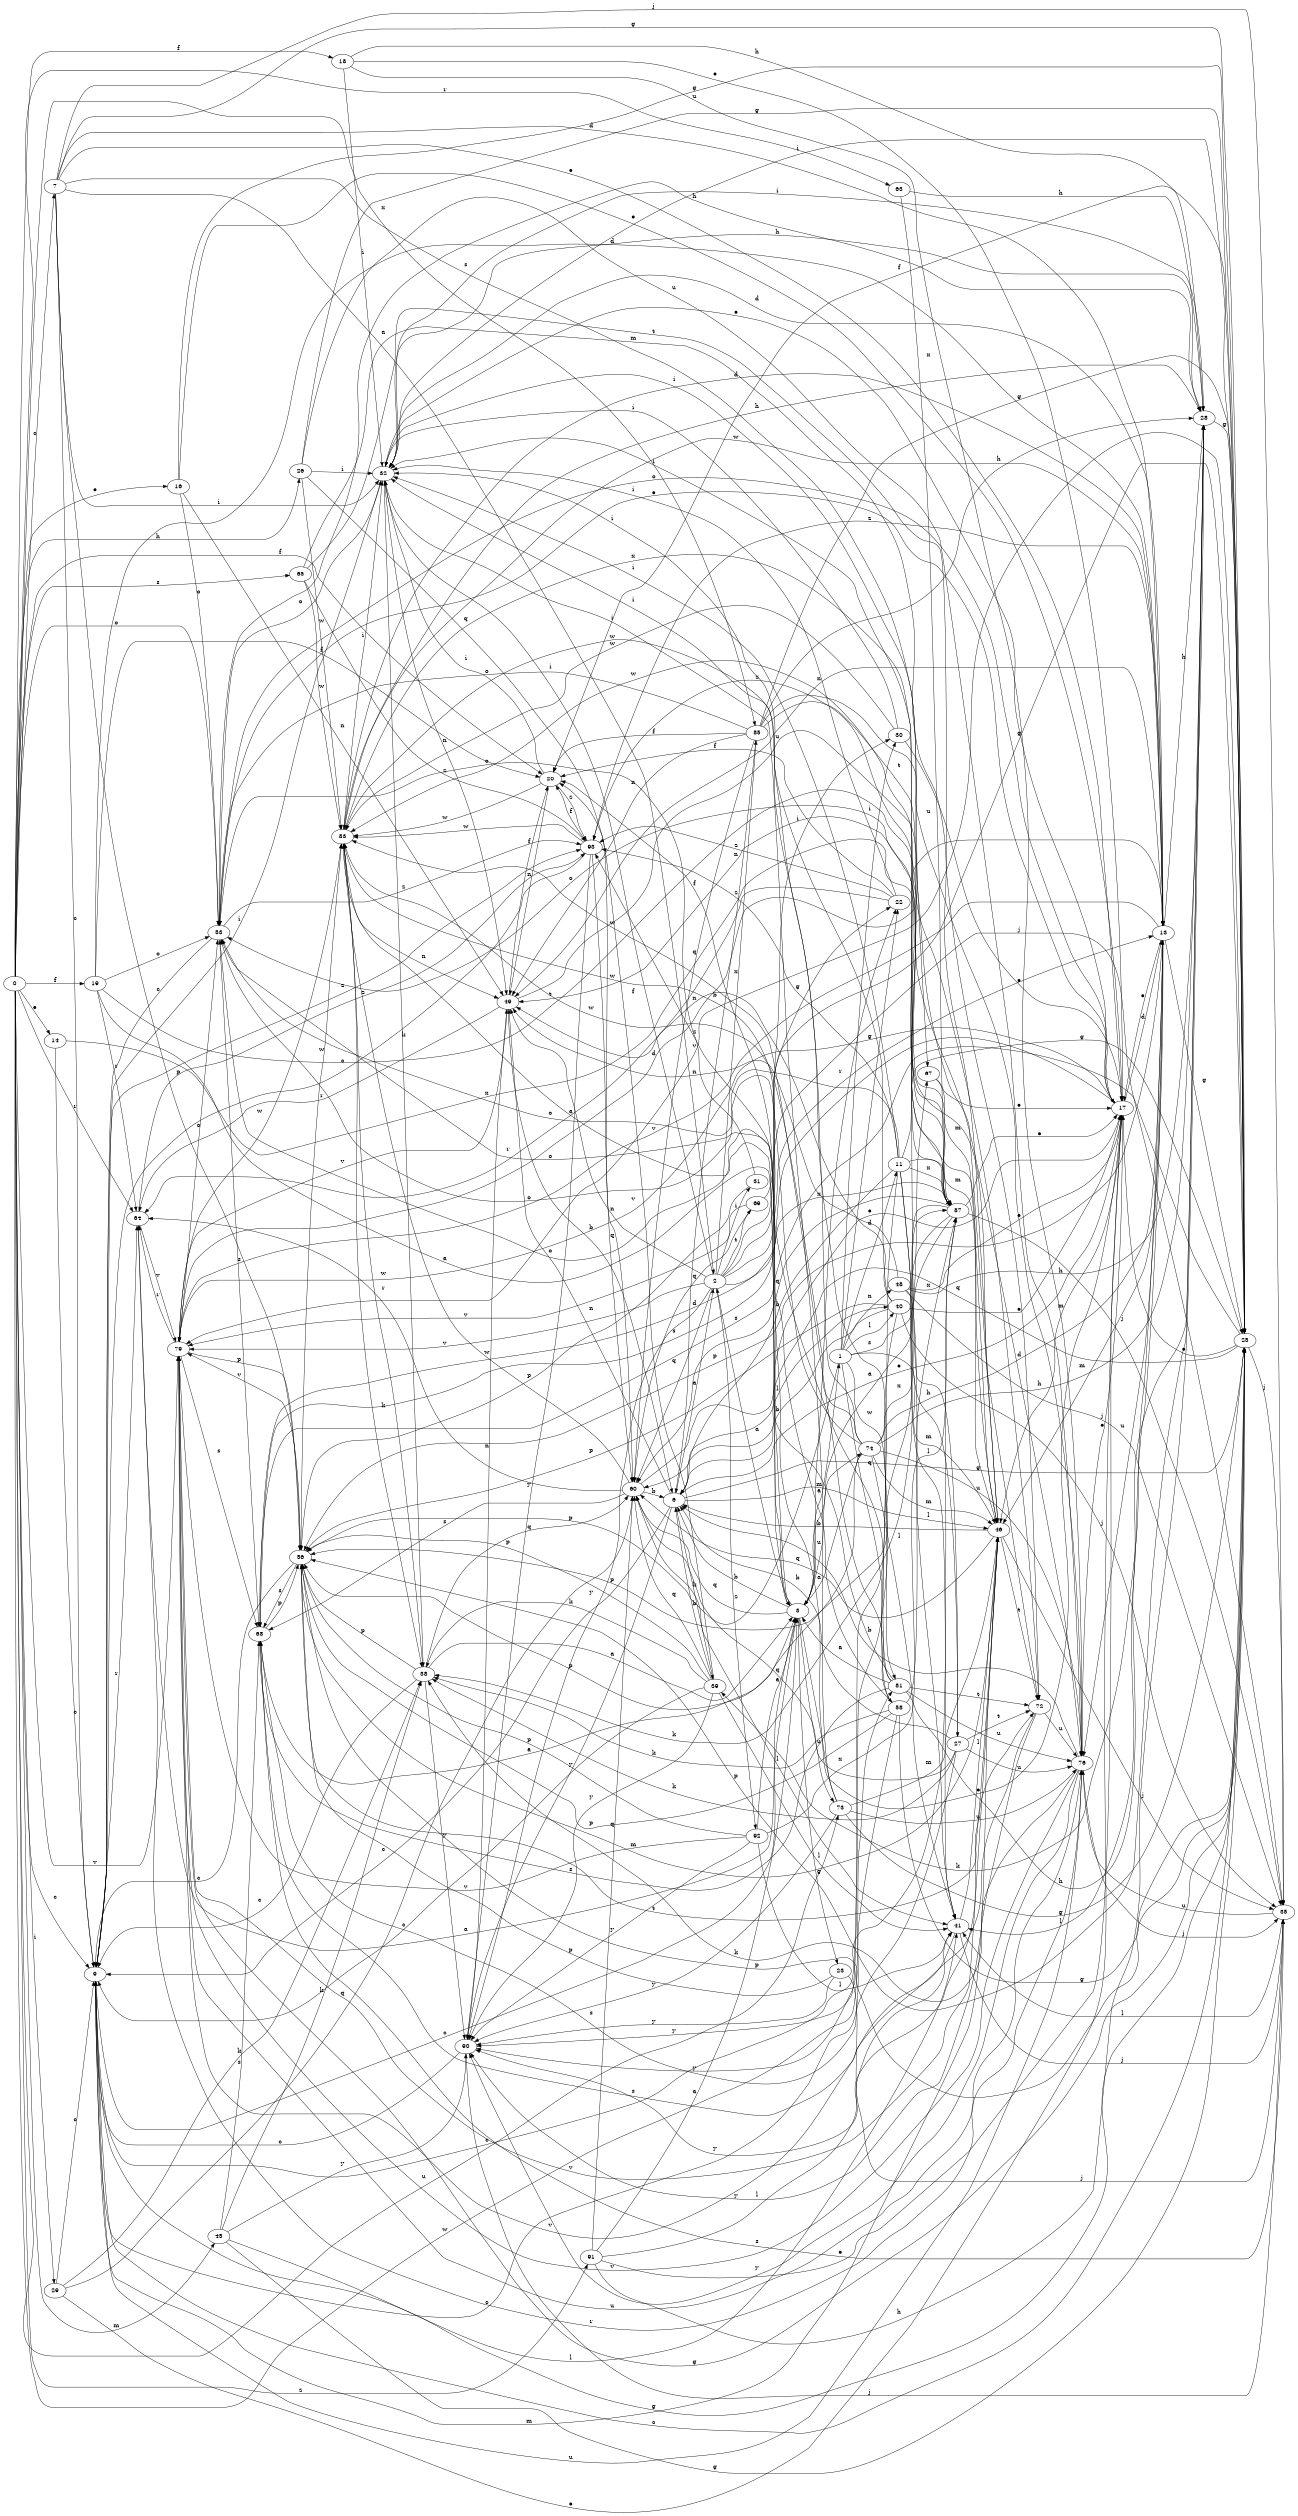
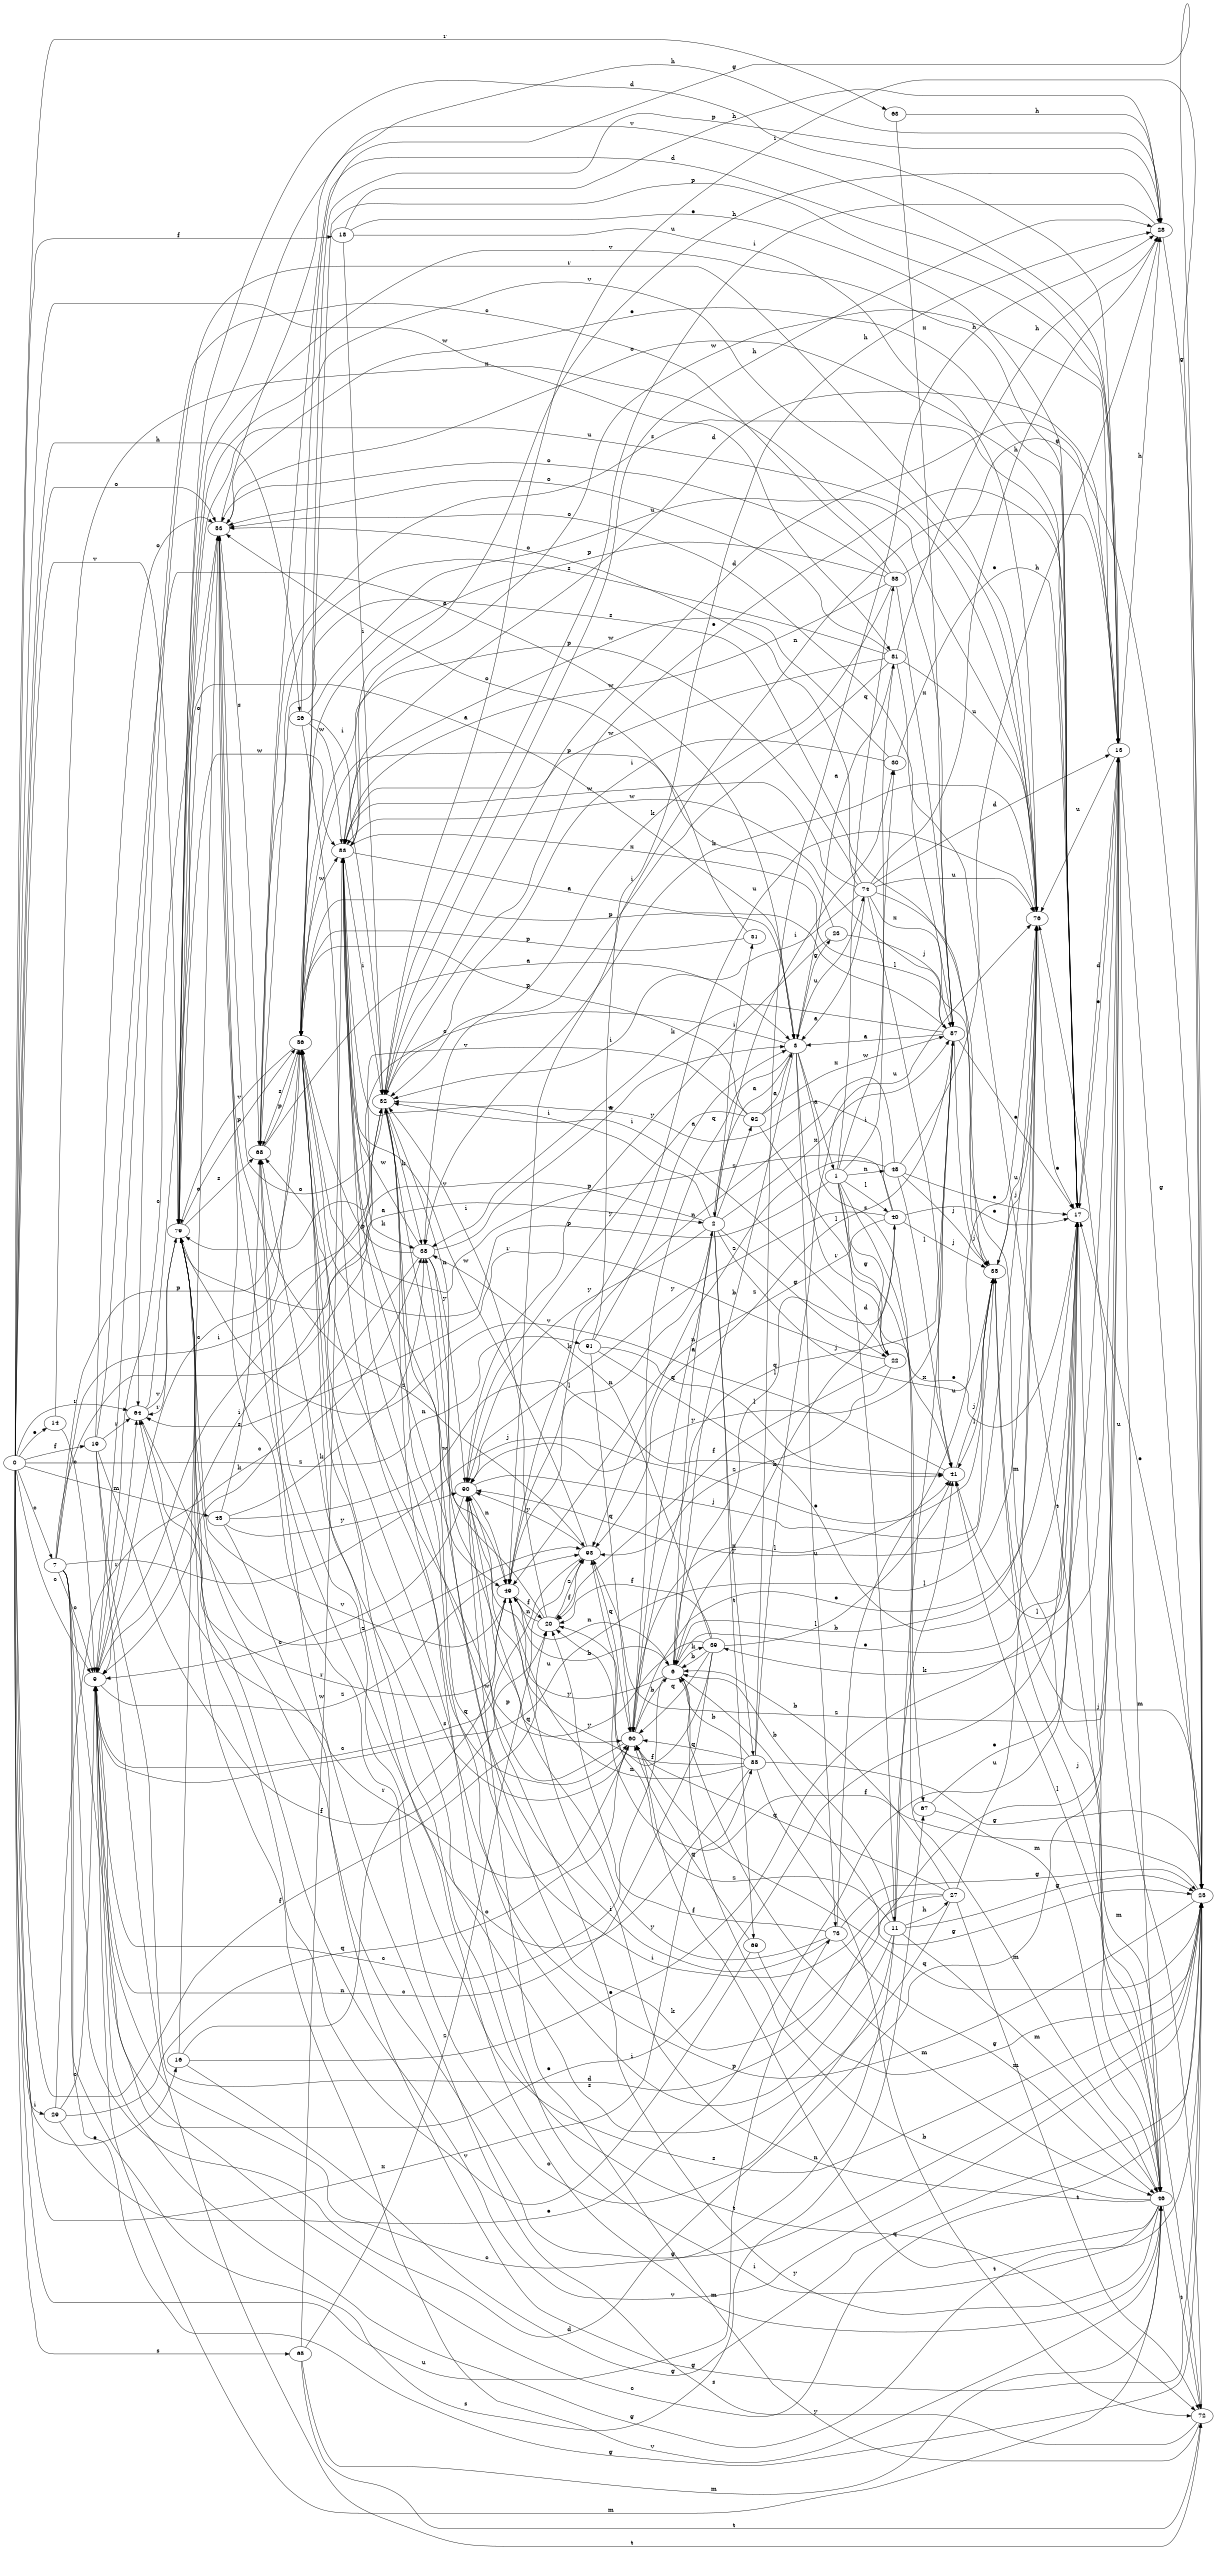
edge "3" -> "93": now "48" -> "93"
edge "41" -> "46": reversed
